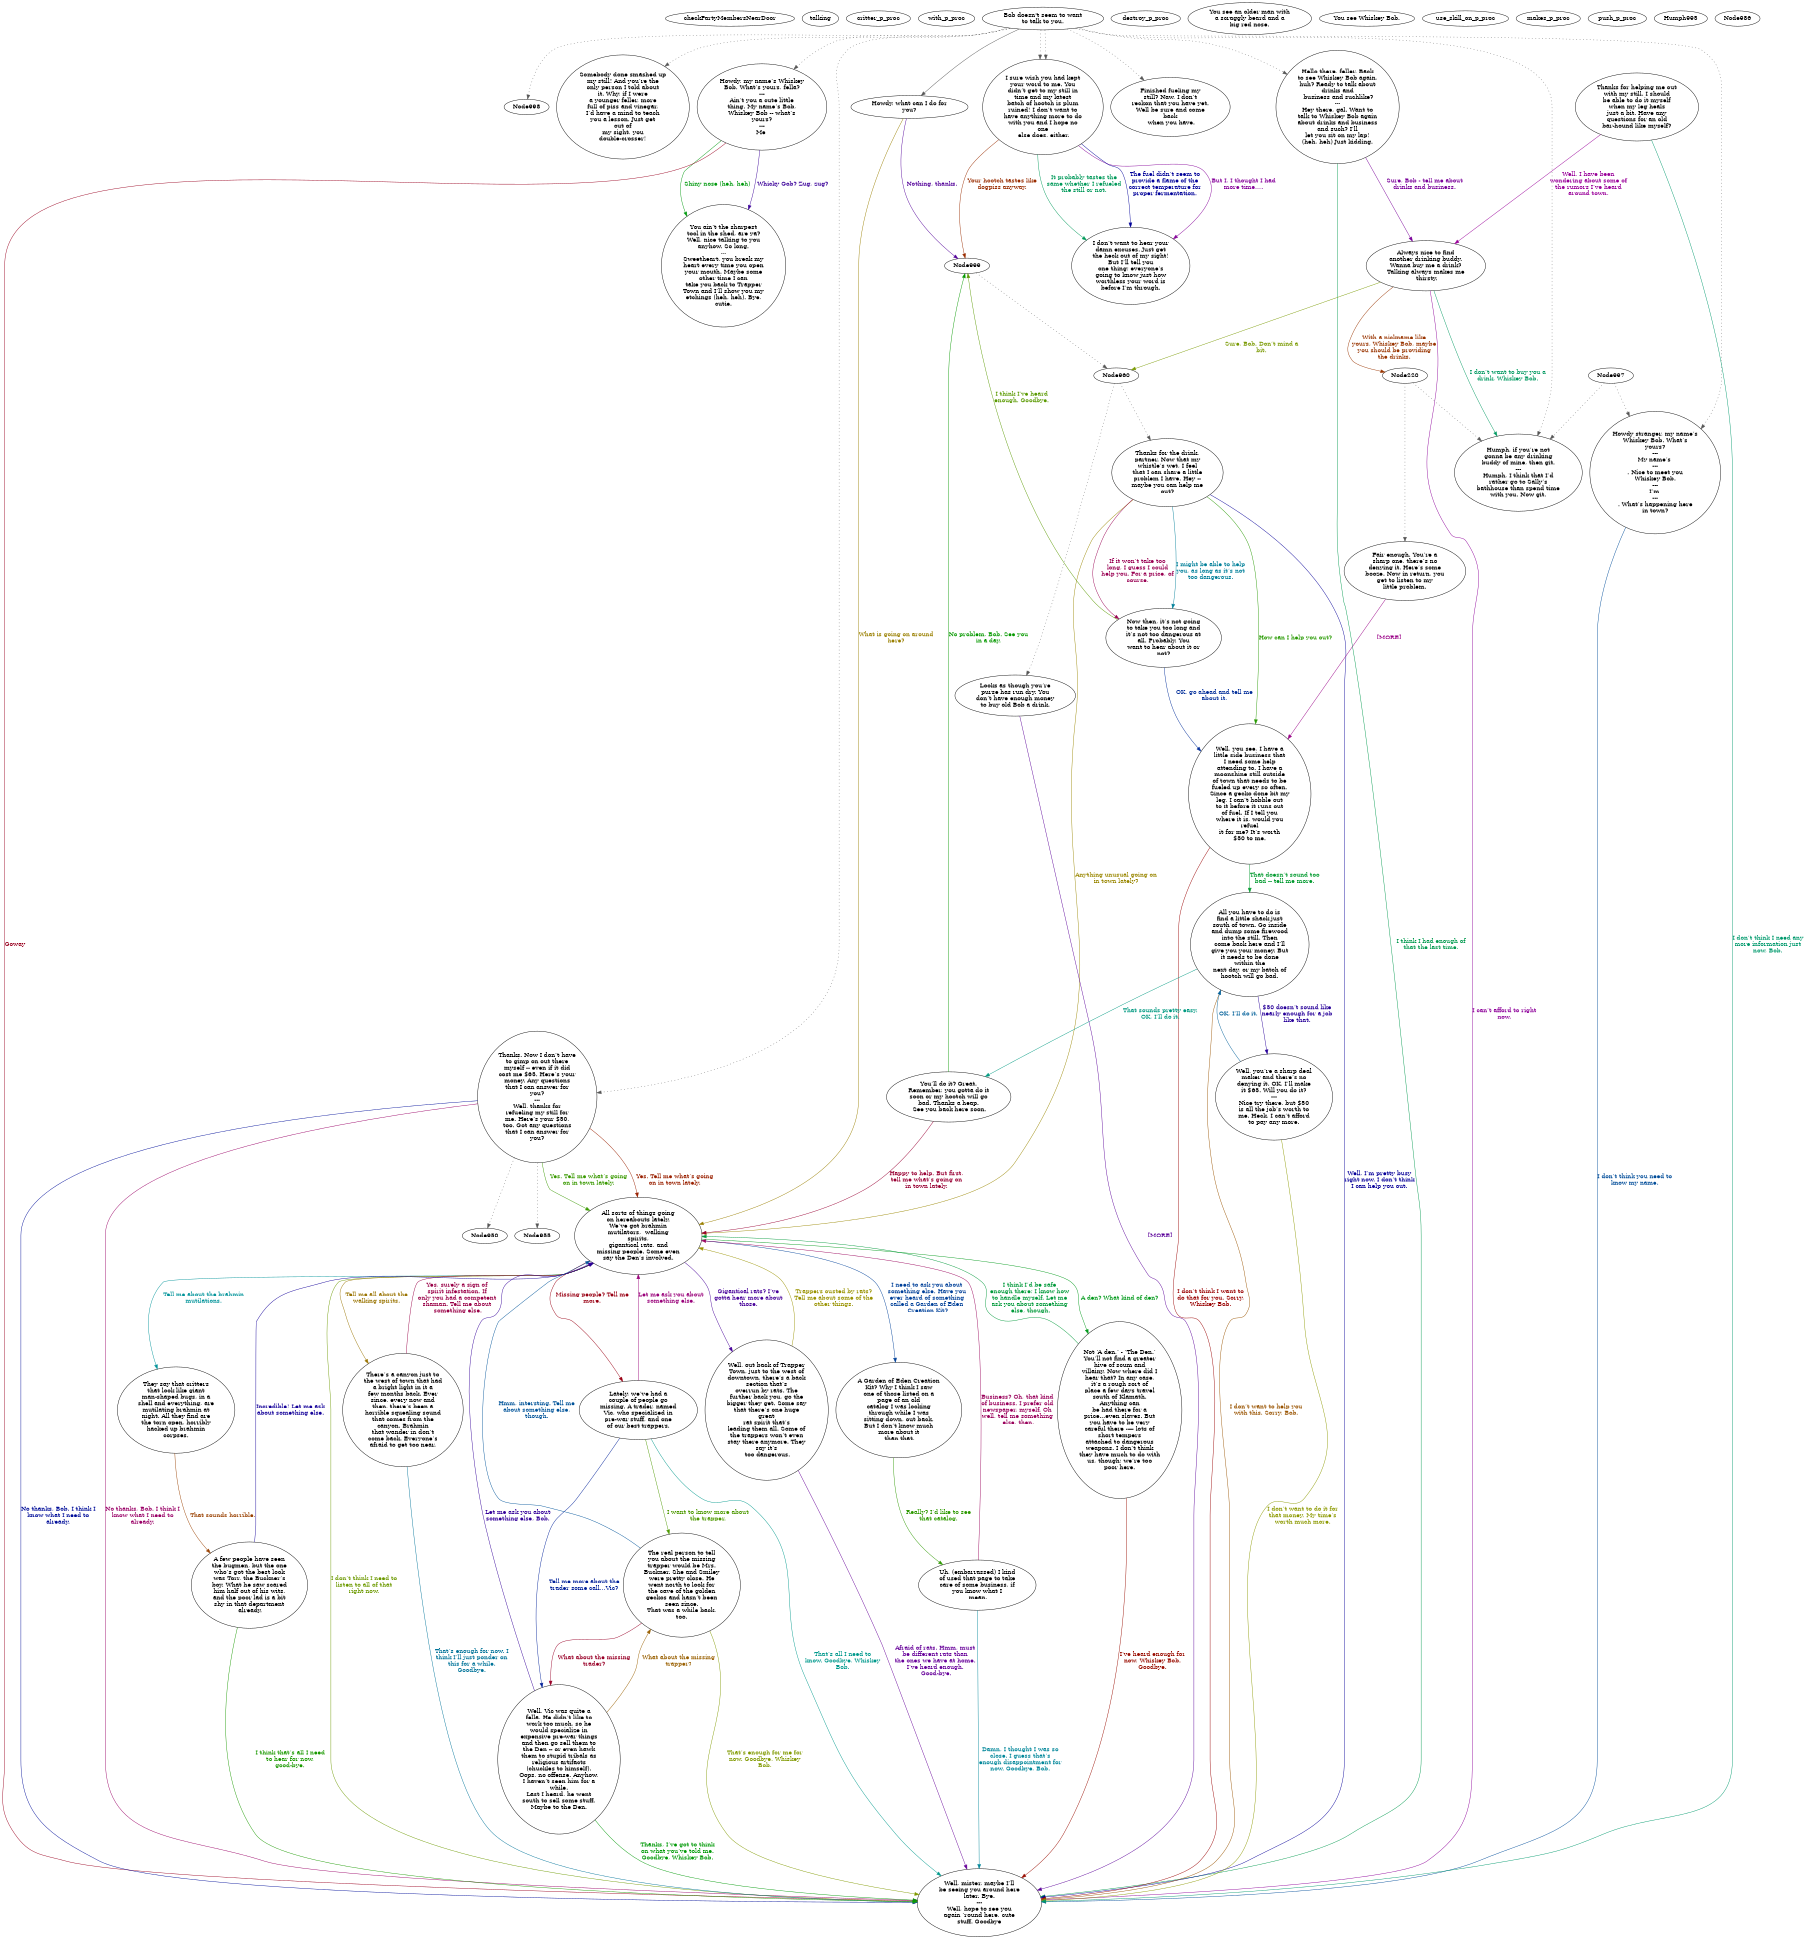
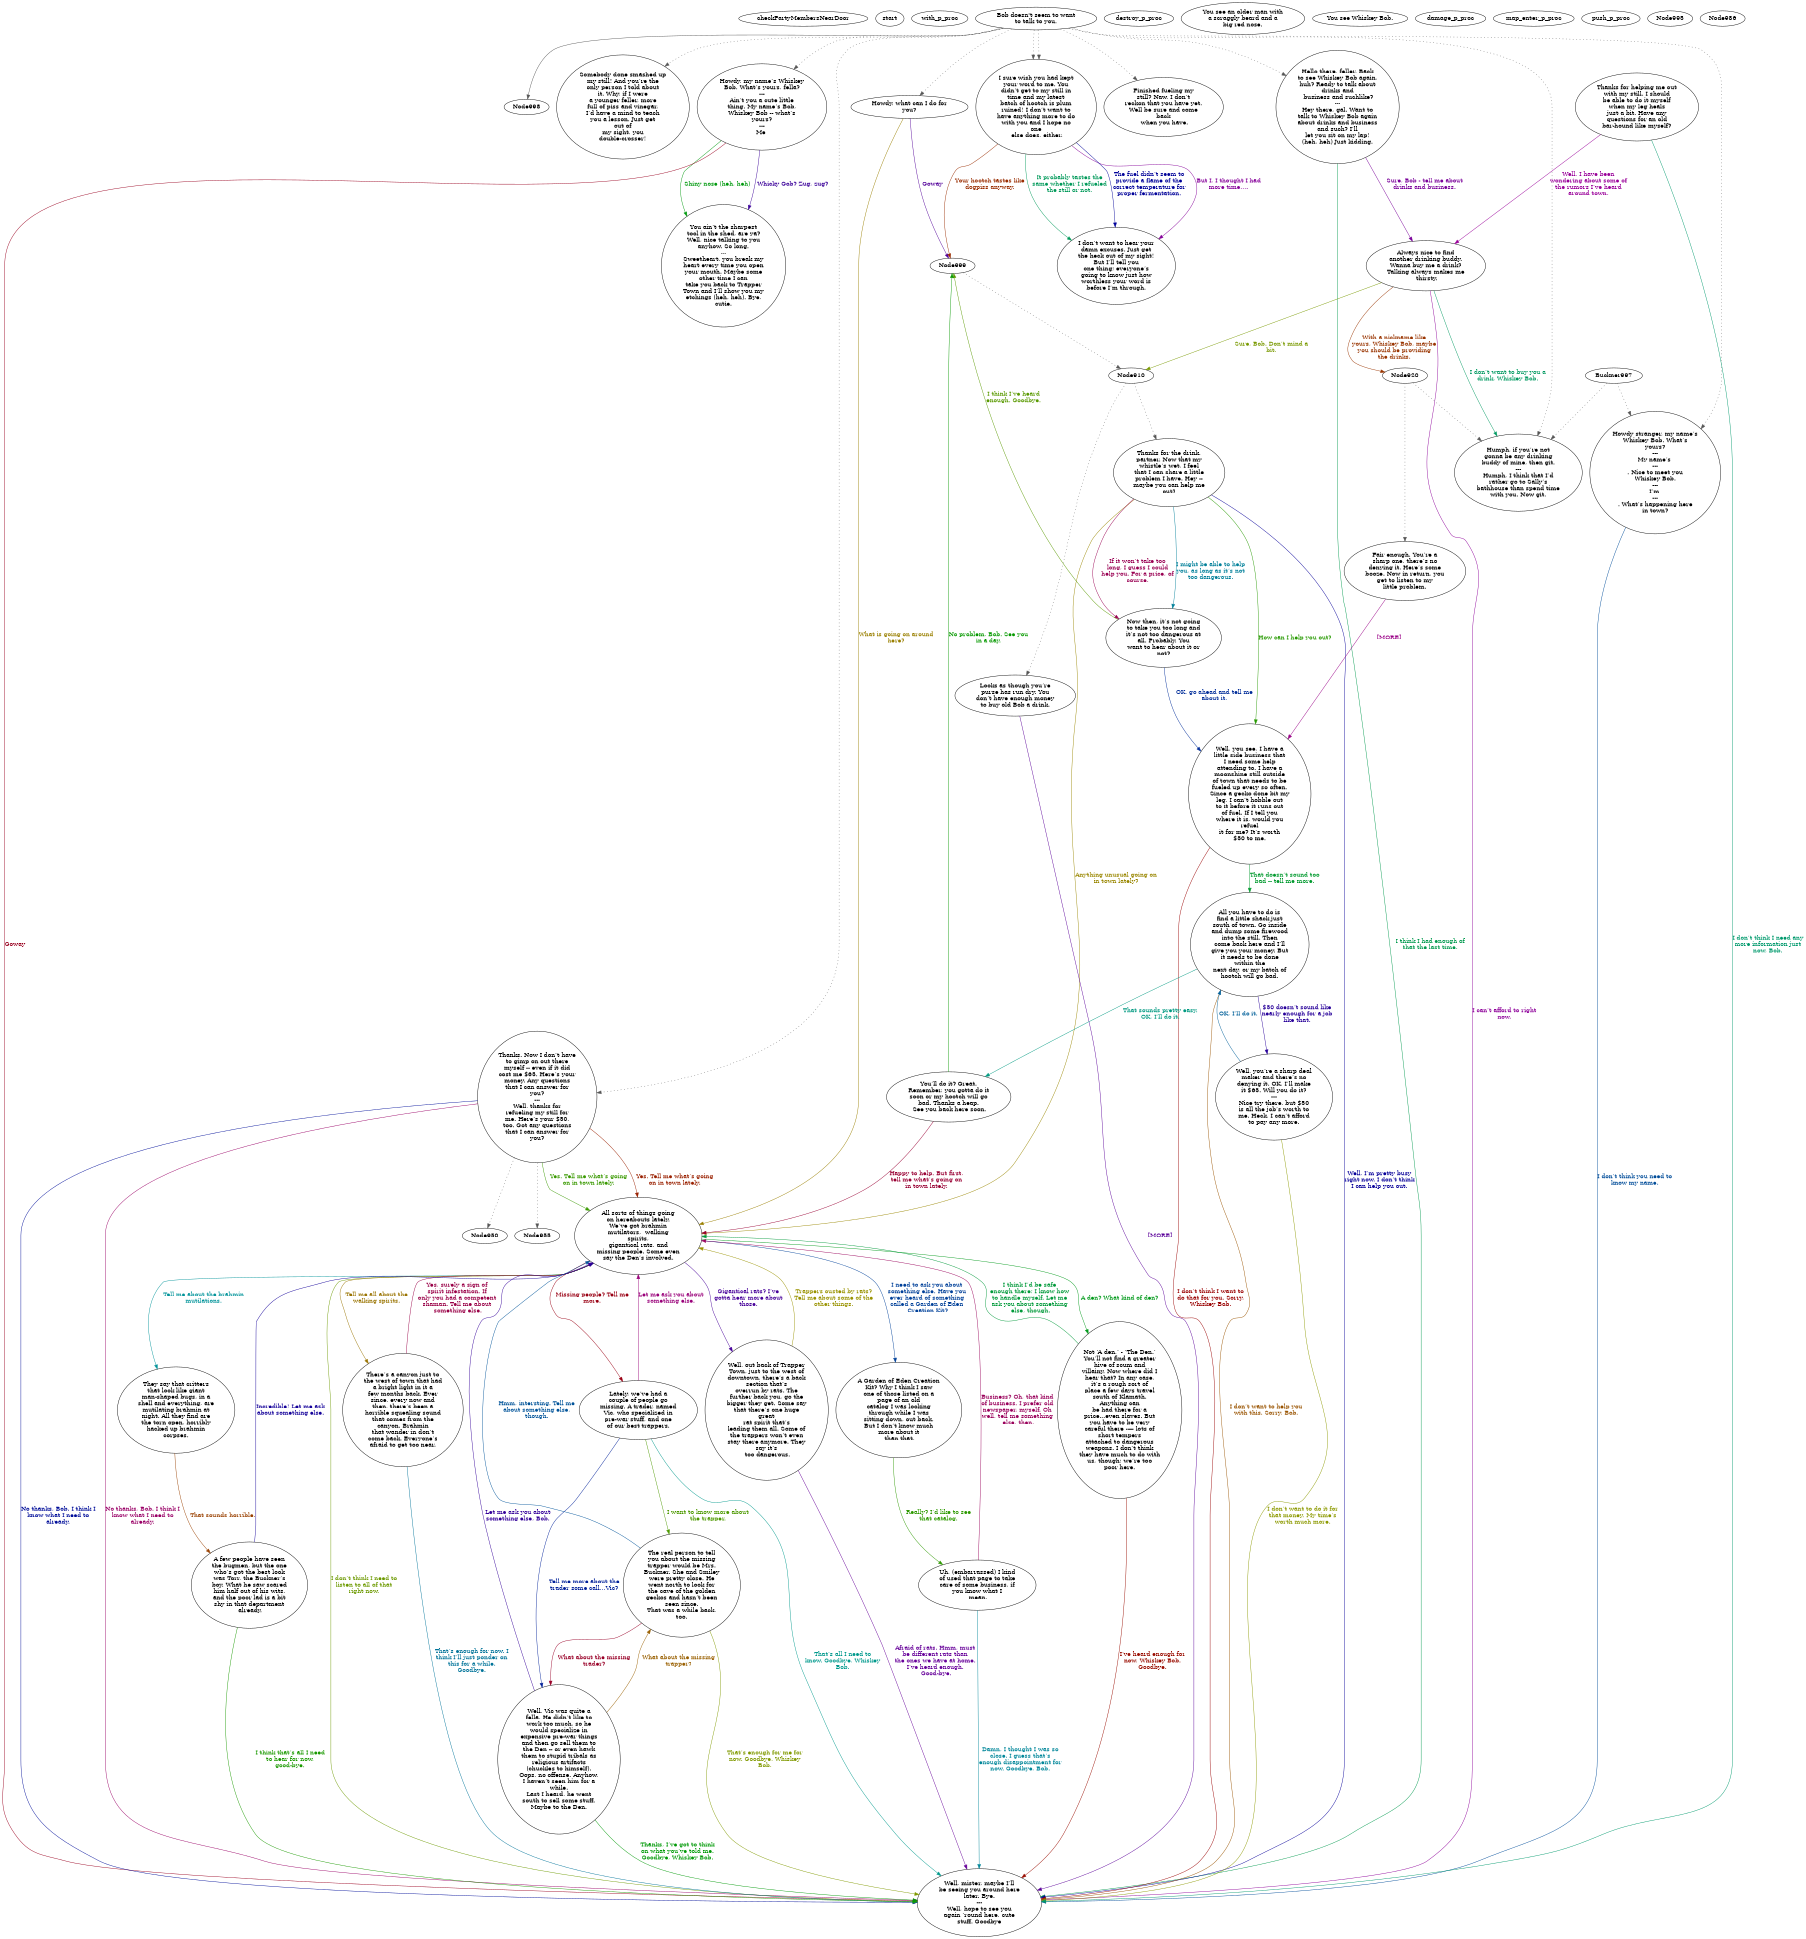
node "talking": label "talking" -> "start"
node "critter_p_proc": removed
node "use_skill_on_p_proc": removed
node "map_enter_p_proc": added
node "makes_p_proc": label "makes_p_proc" -> "damage_p_proc"
node "Humph995": label "Humph995" -> "Node995"
edge "Bob doesn't seem to want to talk to you." -> "Node998": style dotted -> solid
edge "Bob doesn't seem to want to talk to you." -> "Howdy, what can I do for you?": style solid -> dotted
edge "Howdy, what can I do for you?" -> "Node999": label "Nothing, thanks." -> "Goway"
node "Node960": label "Node960" -> "Node910"
node "Node220": label "Node220" -> "Node920"
node "Node997": label "Node997" -> "Buckner997"
